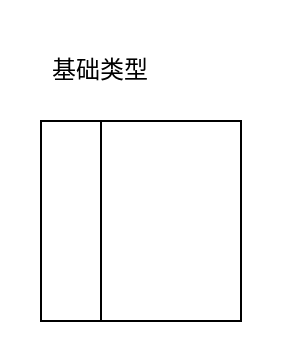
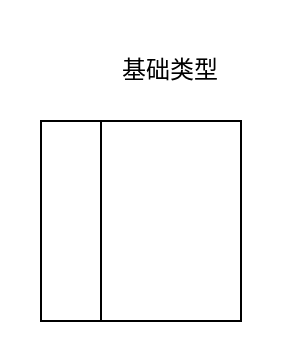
node "基础类型": moved (101, 71) -> (171, 71)
